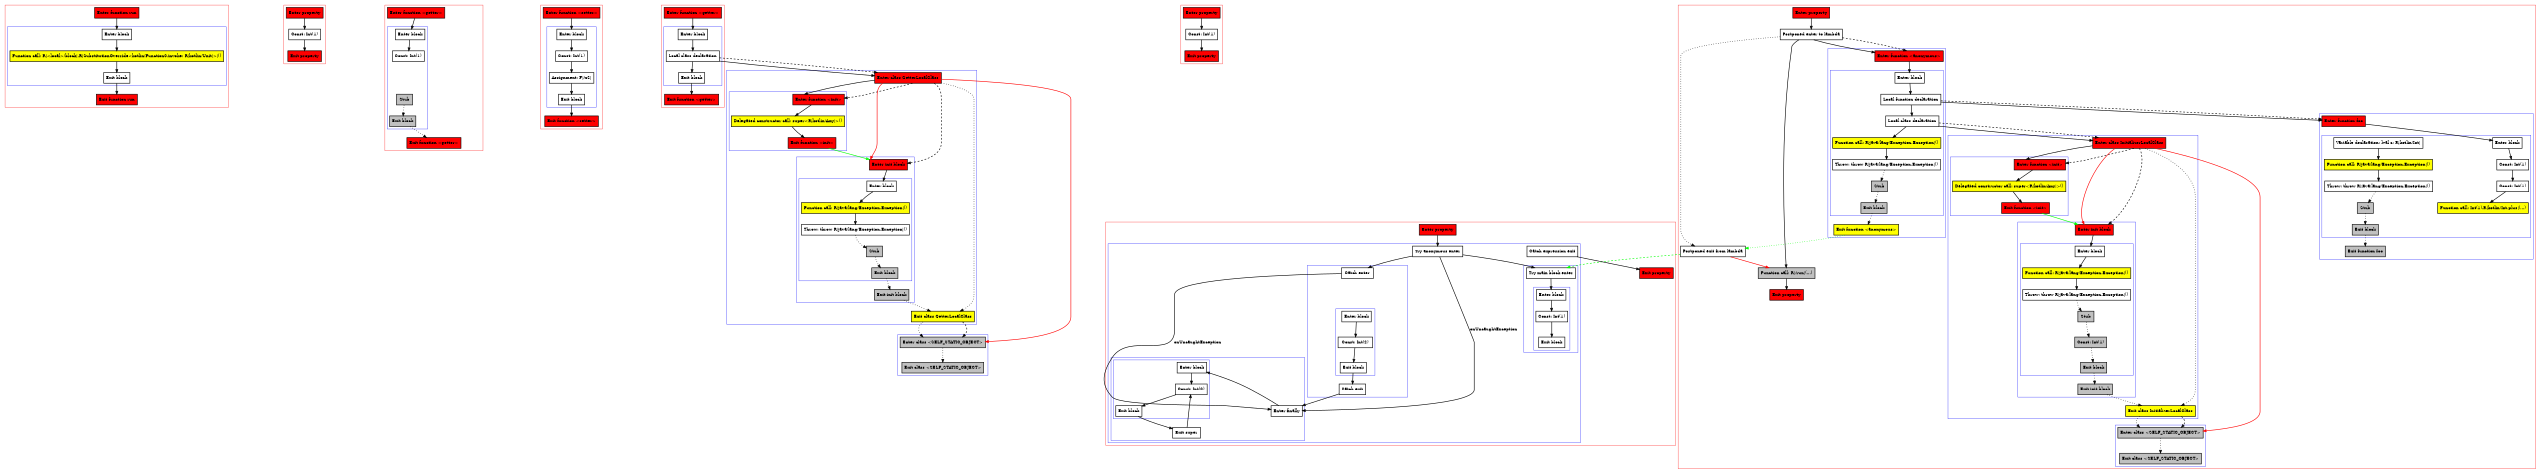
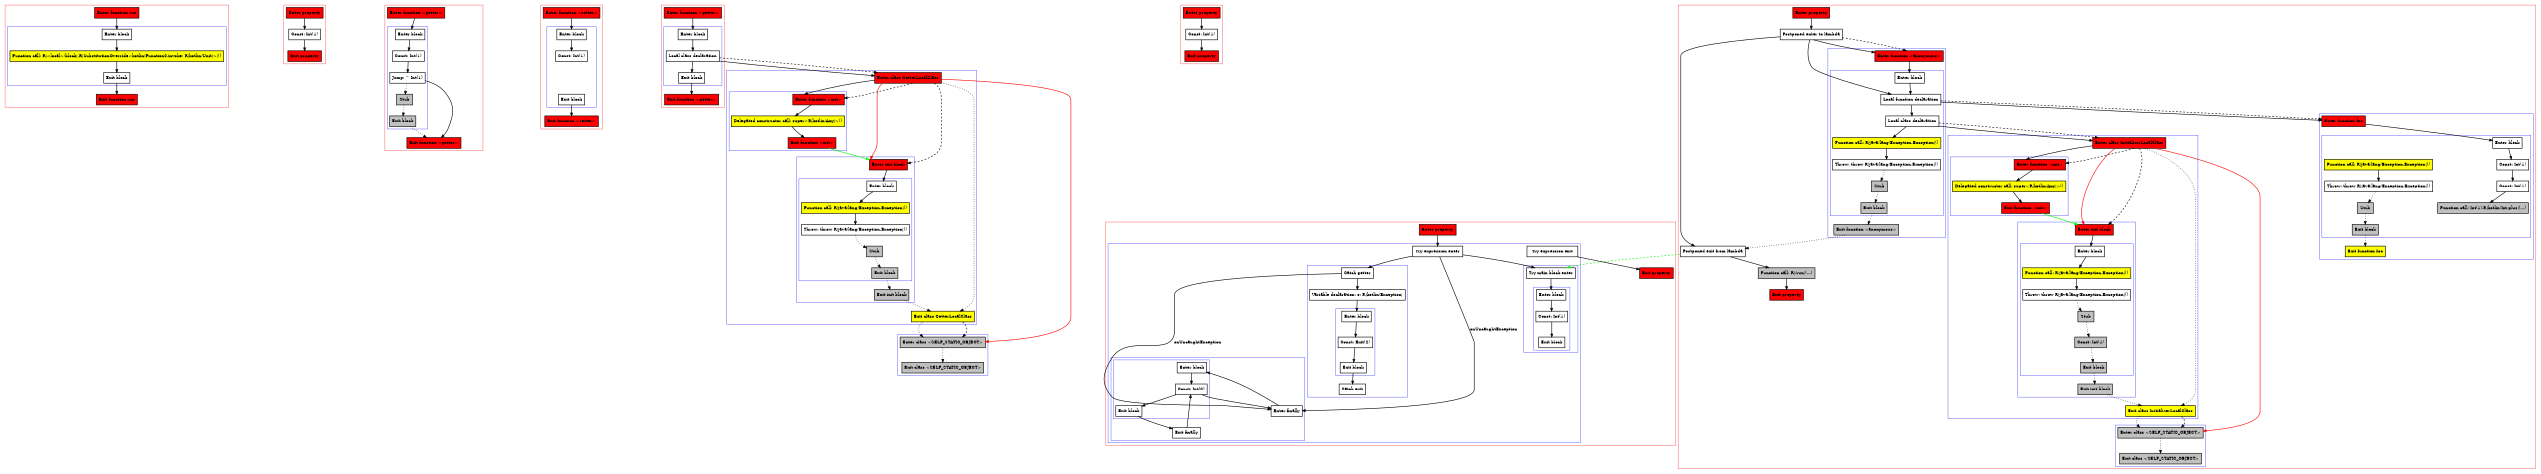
node "Jump: ^ Int(1)": added
node "Assignment: F|/x2|": removed
edge "Postponed enter to lambda" -> "Postponed exit from lambda": style dotted -> solid
node "Variable declaration: lval c: R|kotlin/Int|": removed
edge "Postponed enter to lambda" -> "Function call: R|/run|(...)": now "Postponed enter to lambda" -> "Local function declaration"
node "Function call: Int(1).R|kotlin/Int.plus|(...)": fillcolor yellow -> gray
node "Exit function <anonymous>": fillcolor yellow -> gray
edge "Exit function <anonymous>" -> "Postponed exit from lambda": color green -> black
node "Try anonymous enter": label "Try anonymous enter" -> "Try expression enter"
node "Catch expression exit": label "Catch expression exit" -> "Try expression exit"
node "Exit function foo": fillcolor gray -> yellow
edge "Postponed exit from lambda" -> "Function call: R|/run|(...)": color red -> black
node "Catch enter": label "Catch enter" -> "Catch getter"
node "Variable declaration: e: R|kotlin/Exception|": added
node "Const: Int(2)": label "Const: Int(2)" -> "Const: Exit(2)"
edge "Catch exit" -> "Enter finally": now "Const: Int(0)" -> "Enter finally"
node "Exit super": label "Exit super" -> "Exit finally"
